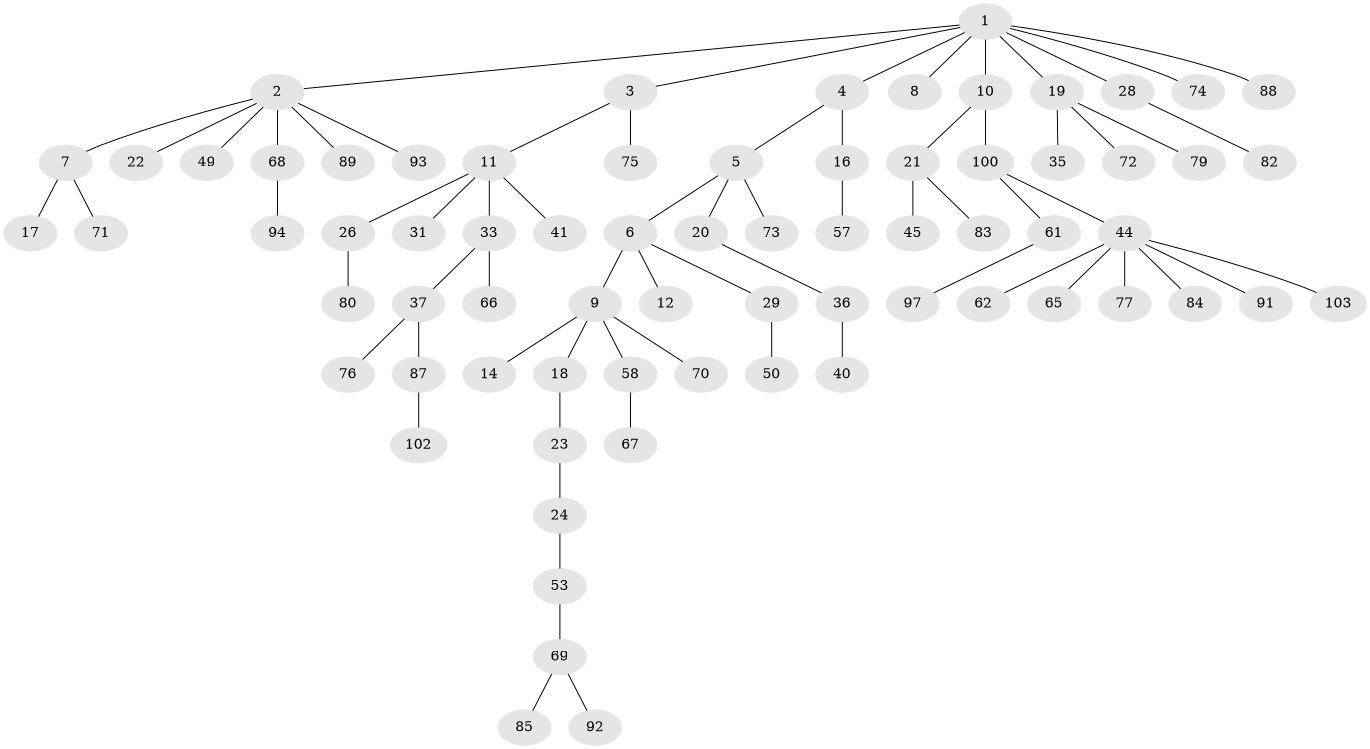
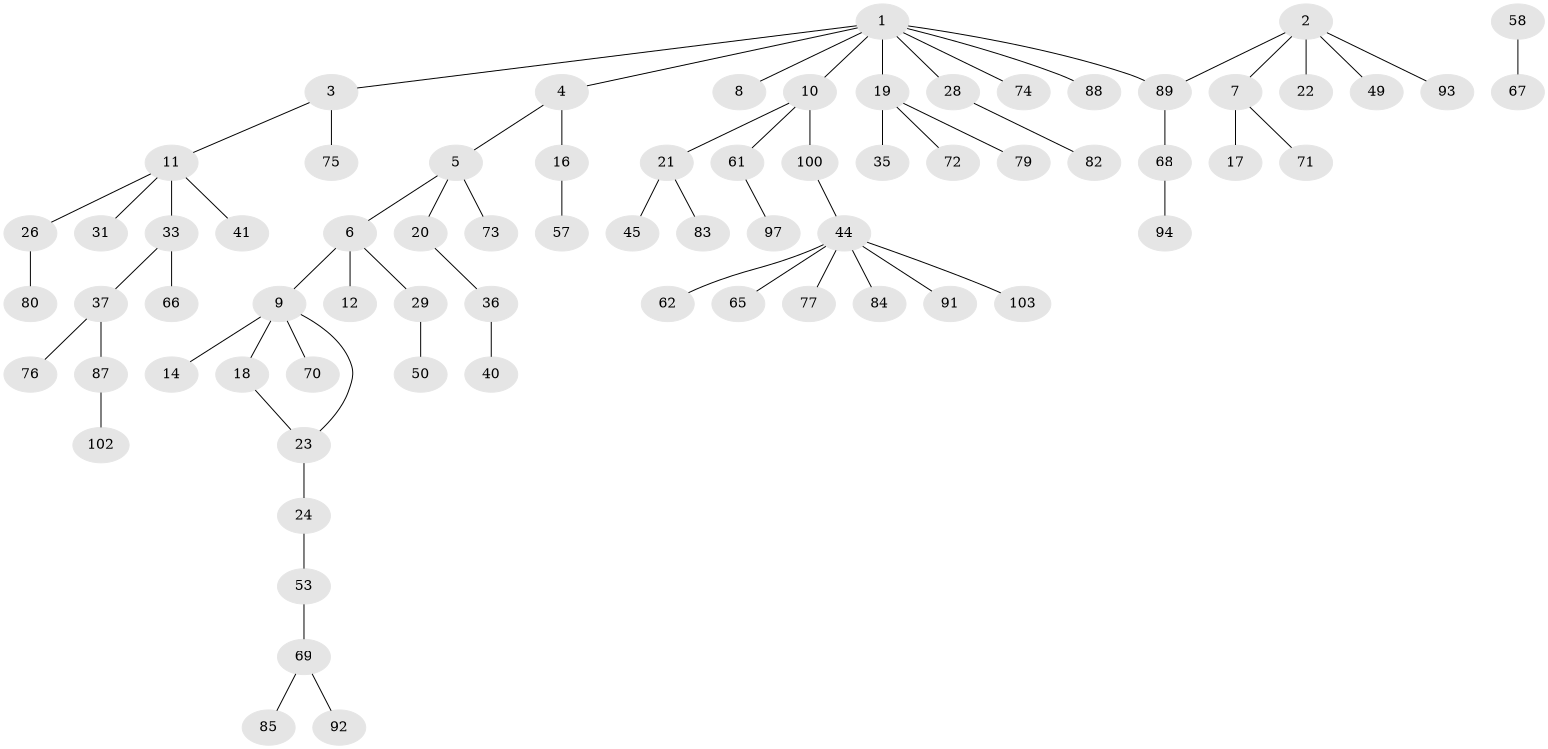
edge "1" -- "2": now "1" -- "89"
edge "2" -- "68": now "89" -- "68"
edge "100" -- "61": now "10" -- "61"
edge "9" -- "58": now "9" -- "23"
